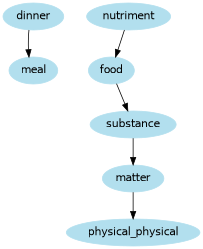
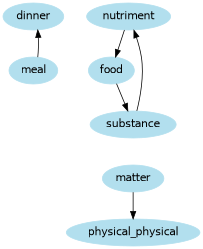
edge "dinner" -> "meal": reversed
edge "substance" -> "matter": now "substance" -> "nutriment"
